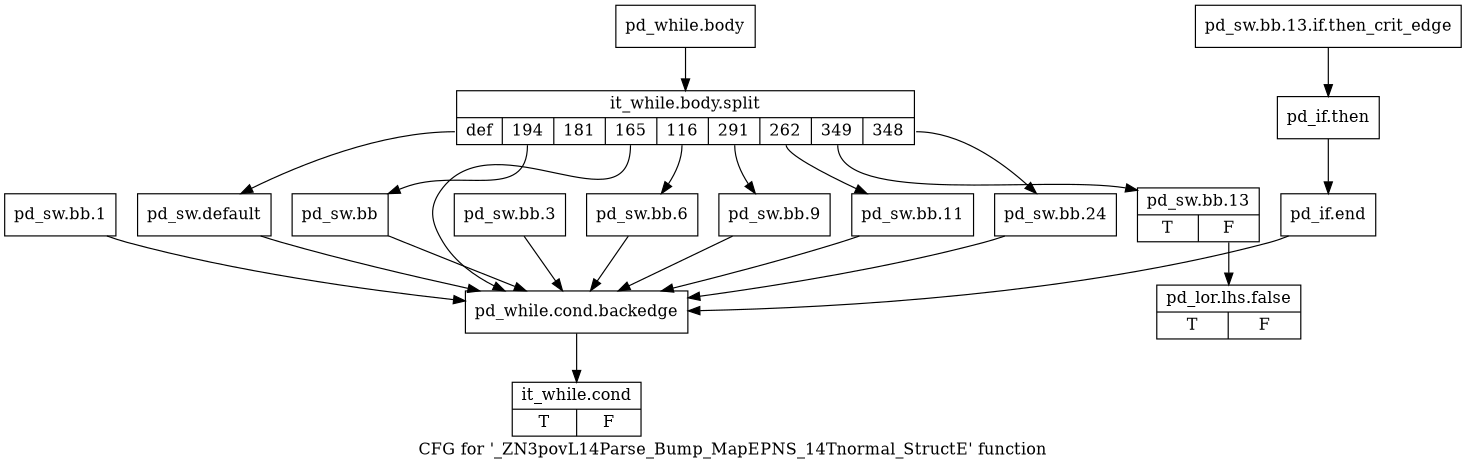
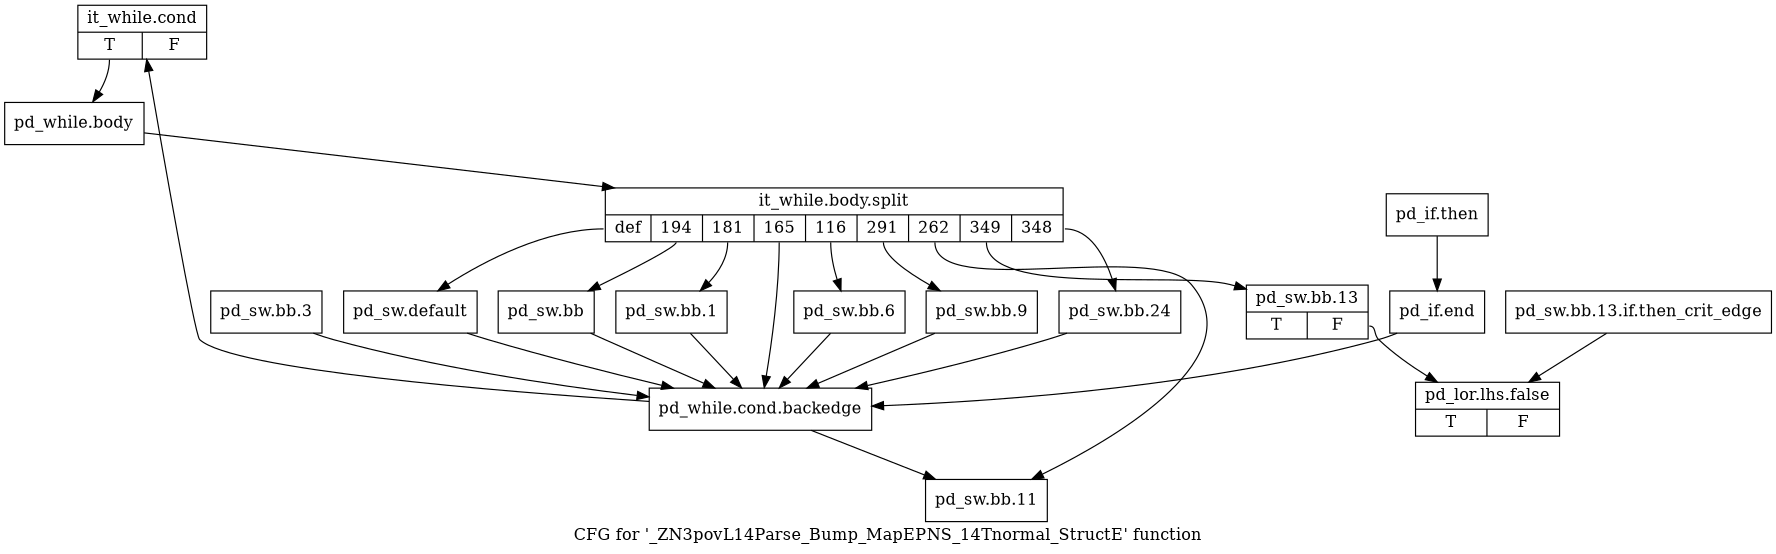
edge "pd_sw.bb.13.if.then_crit_edge" -> "pd_if.then": now "pd_sw.bb.13.if.then_crit_edge" -> "pd_lor.lhs.false"
edge "it_while.cond" -> "pd_while.body": added
edge "it_while.body.split" -> "pd_sw.bb.1": added
edge "pd_sw.bb.11" -> "pd_while.cond.backedge": reversed
